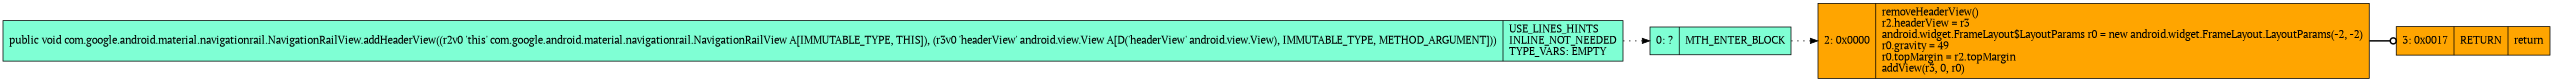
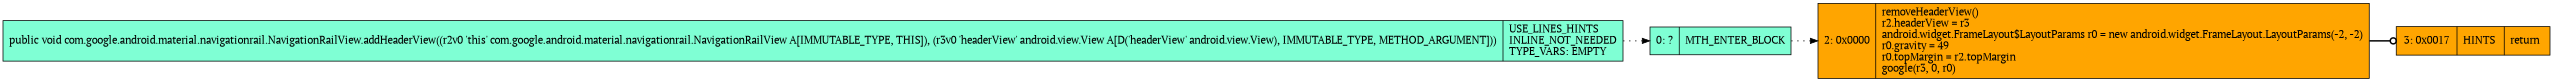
node "3: 0x0017": text "RETURN" -> "HINTS"
node "2: 0x0000": text "addView(r3, 0, r0)" -> "google(r3, 0, r0)"
